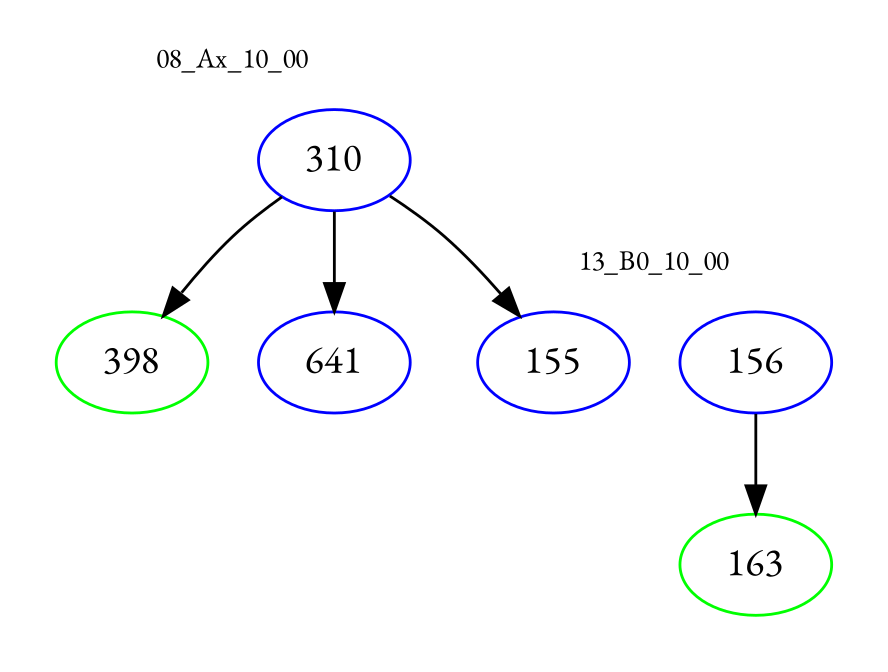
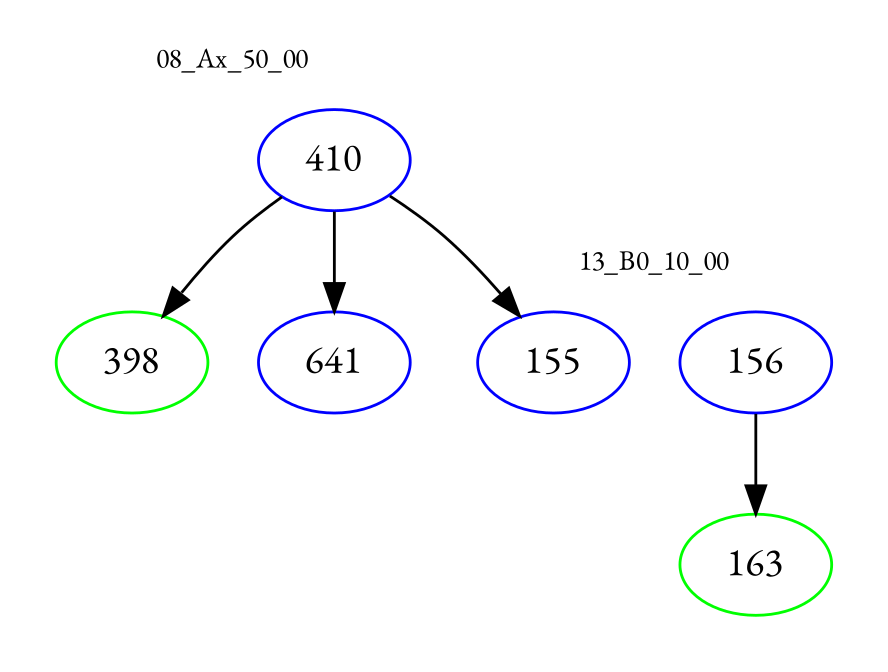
cluster "08_Ax_10_00": label "08_Ax_10_00" -> "08_Ax_50_00"
node "310": label "310" -> "410"
